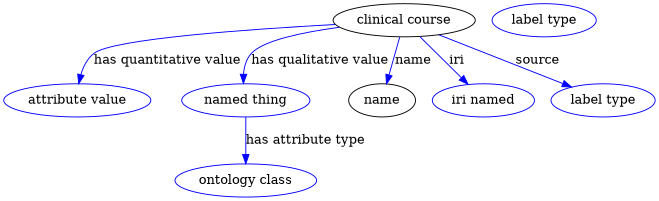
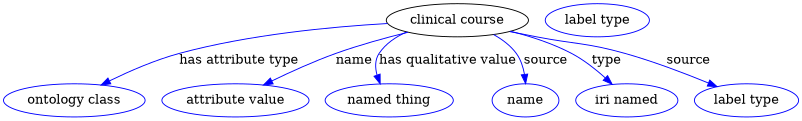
edge "clinical course" -> "attribute value": label "has quantitative value" -> "name"
edge "clinical course" -> "name": label "name" -> "source"
edge "clinical course" -> "iri named": label "iri" -> "type"
node "name": color black -> blue
edge "named thing" -> "ontology class": now "clinical course" -> "ontology class"
